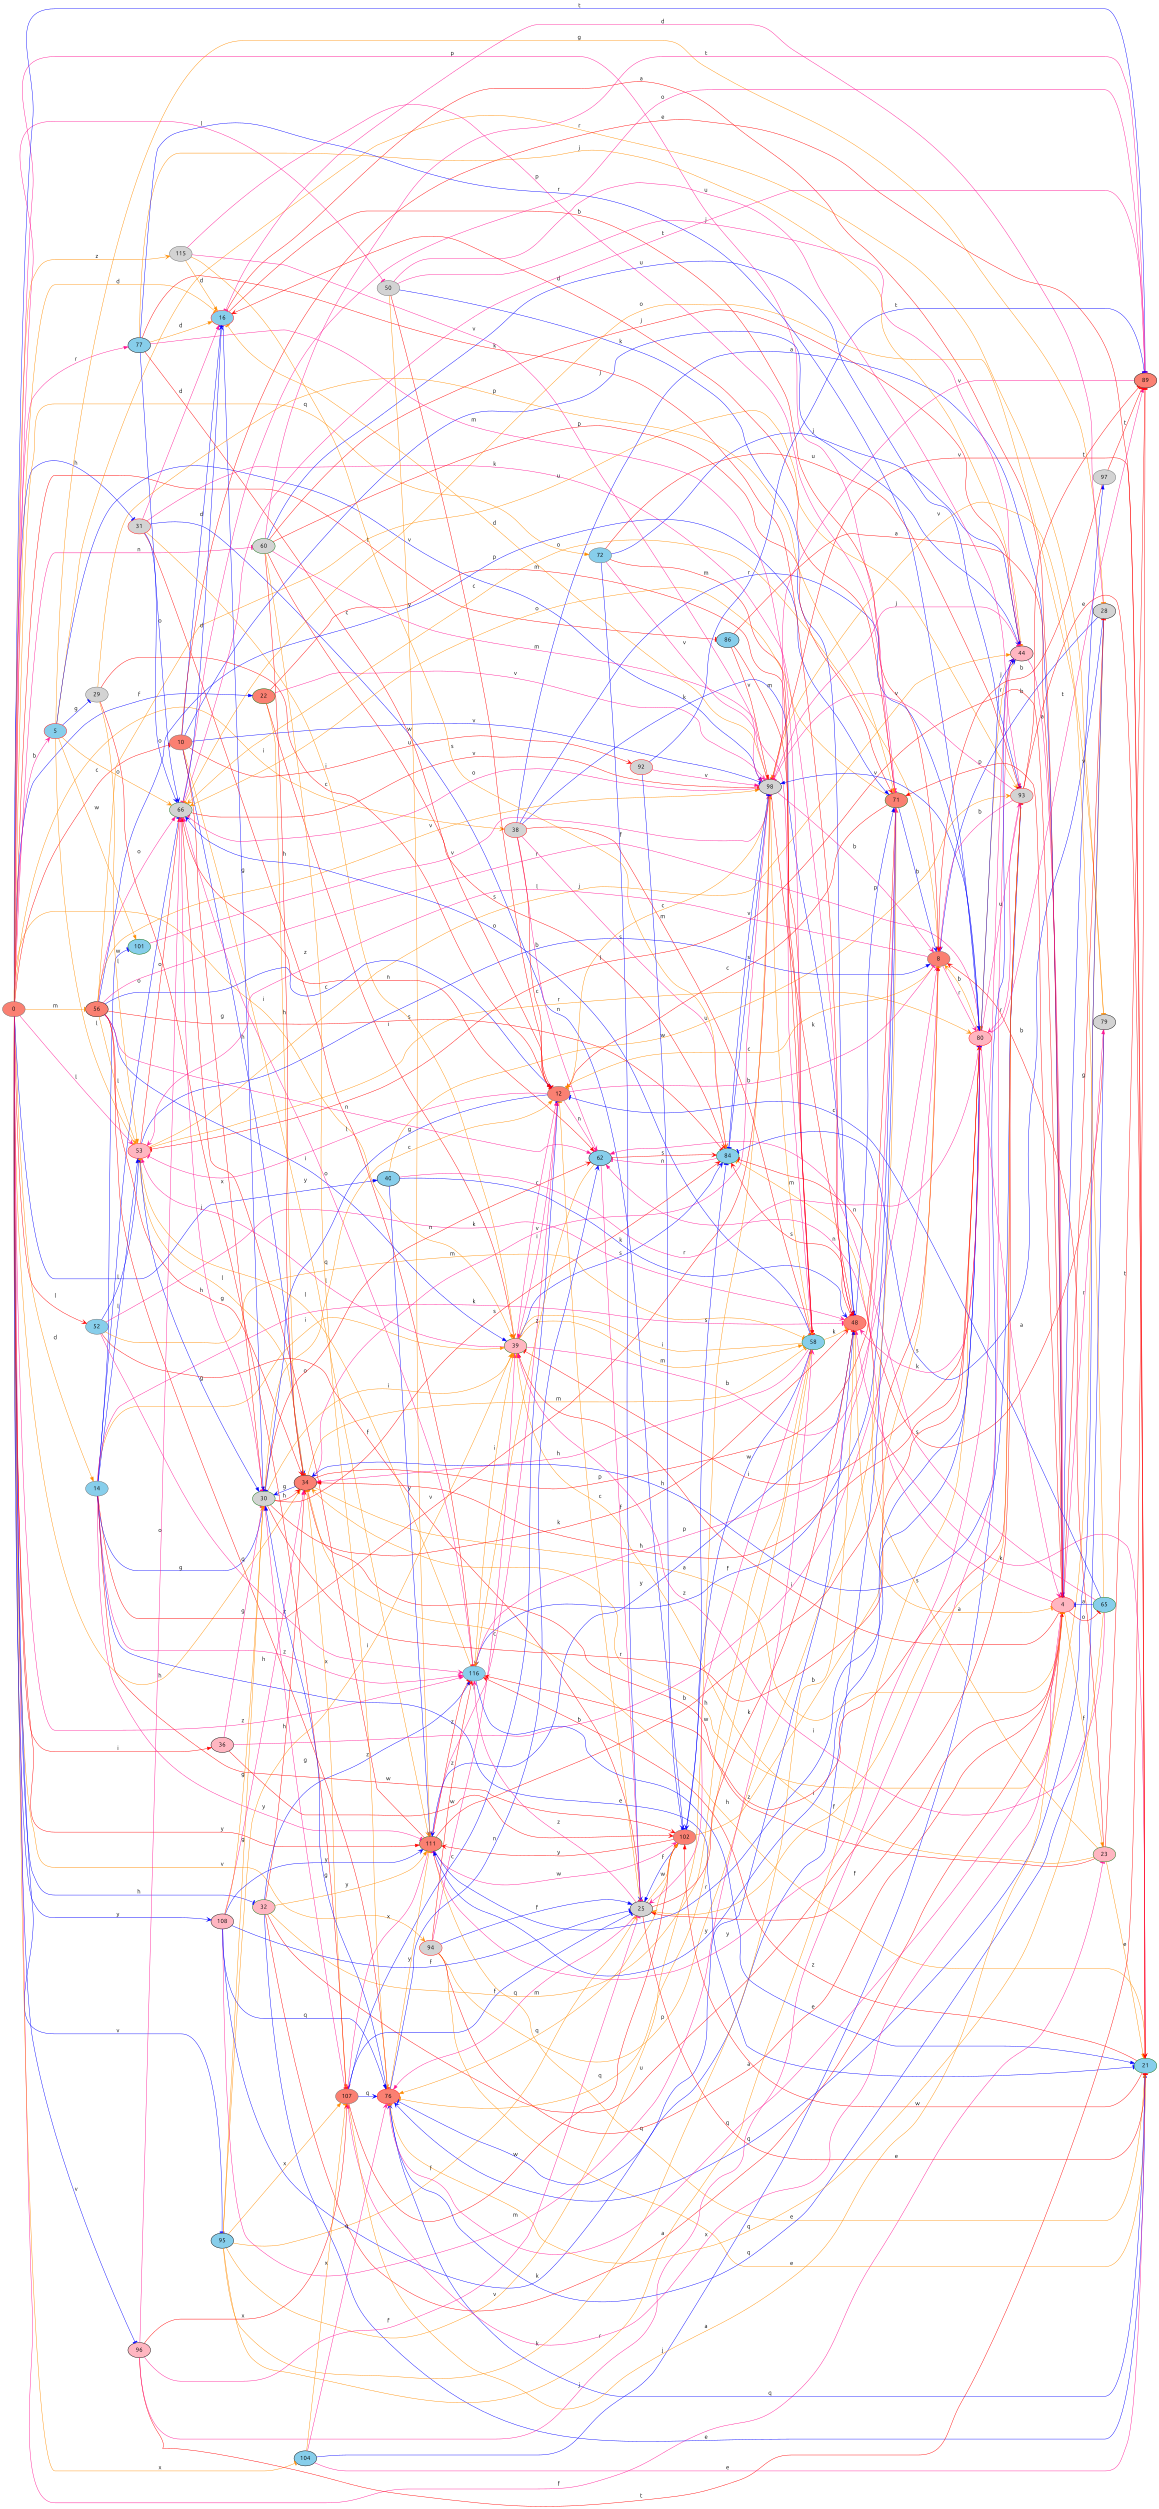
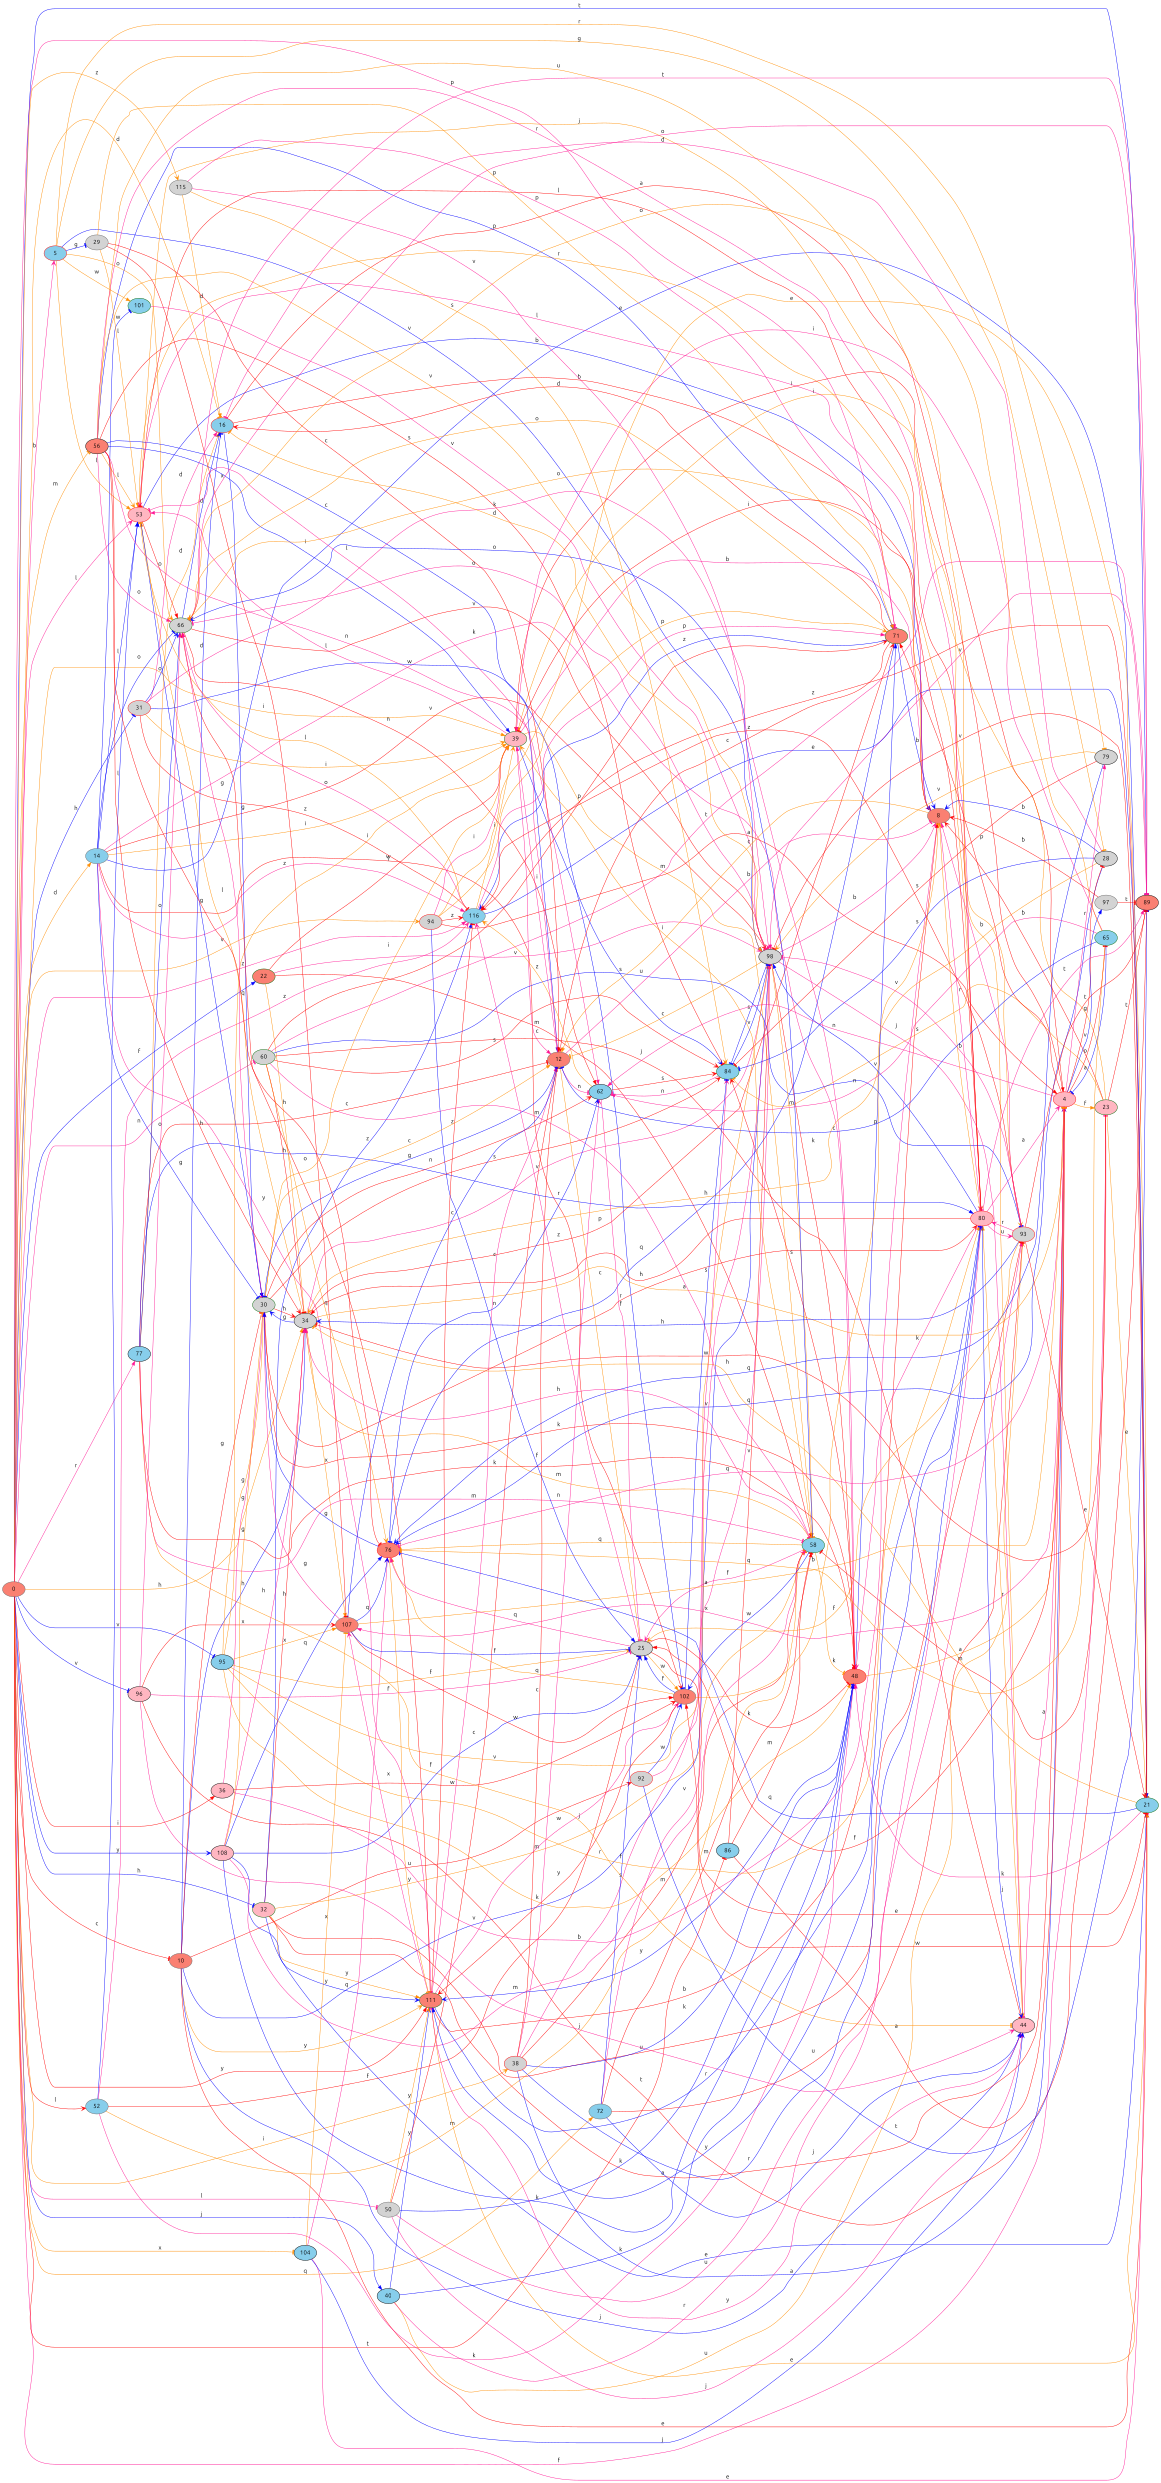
edge "4" -> "53": now "80" -> "53"
edge "5" -> "53": arrowhead tee -> normal
node "34": fillcolor salmon -> lightgrey
edge "23" -> "58": added, label "m"
